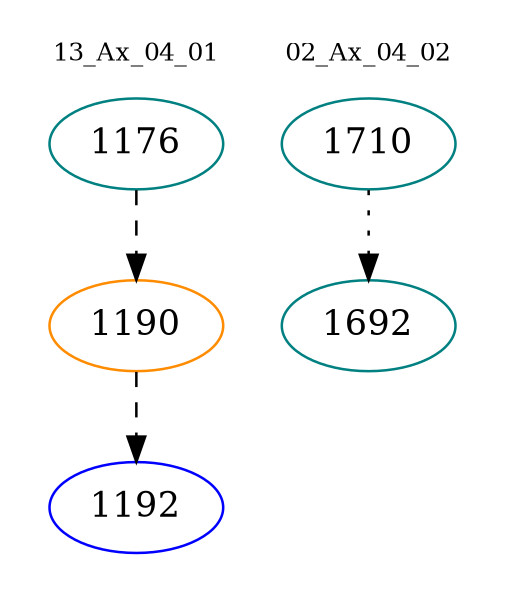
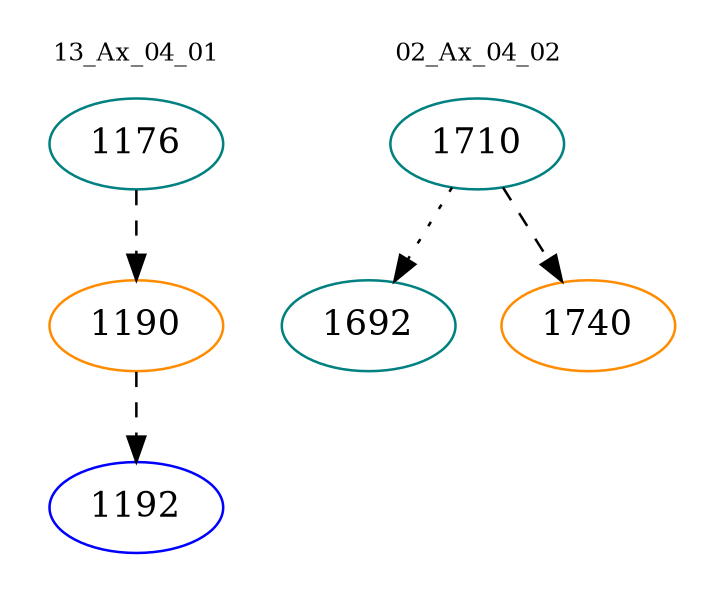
node "1740": added
